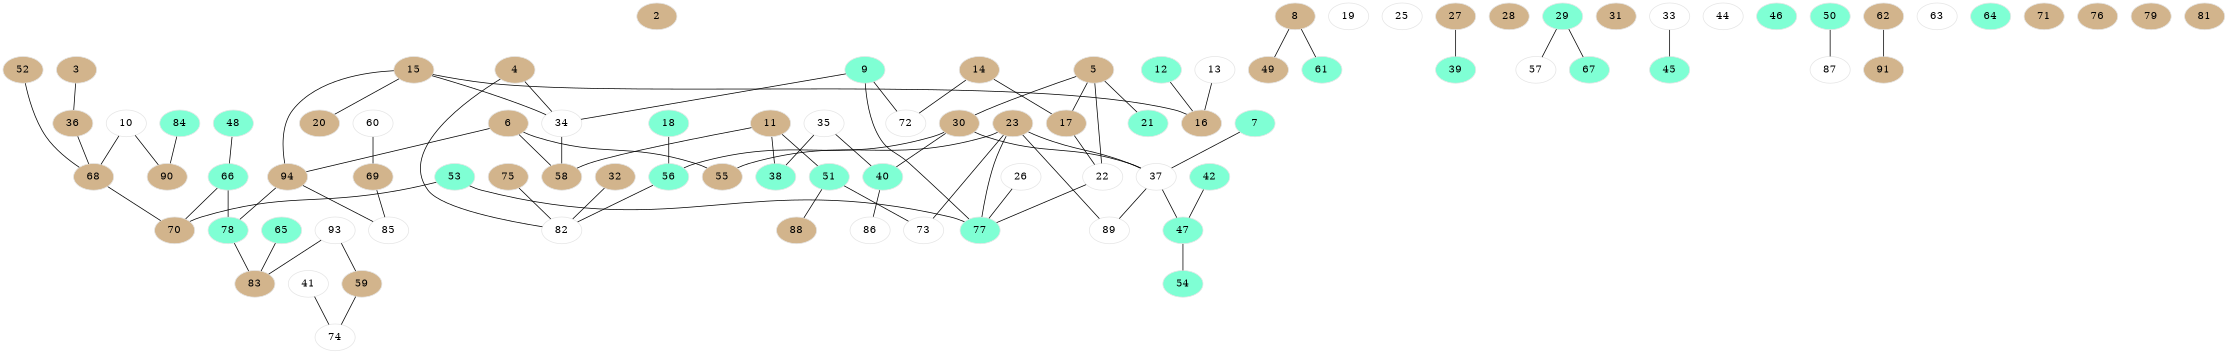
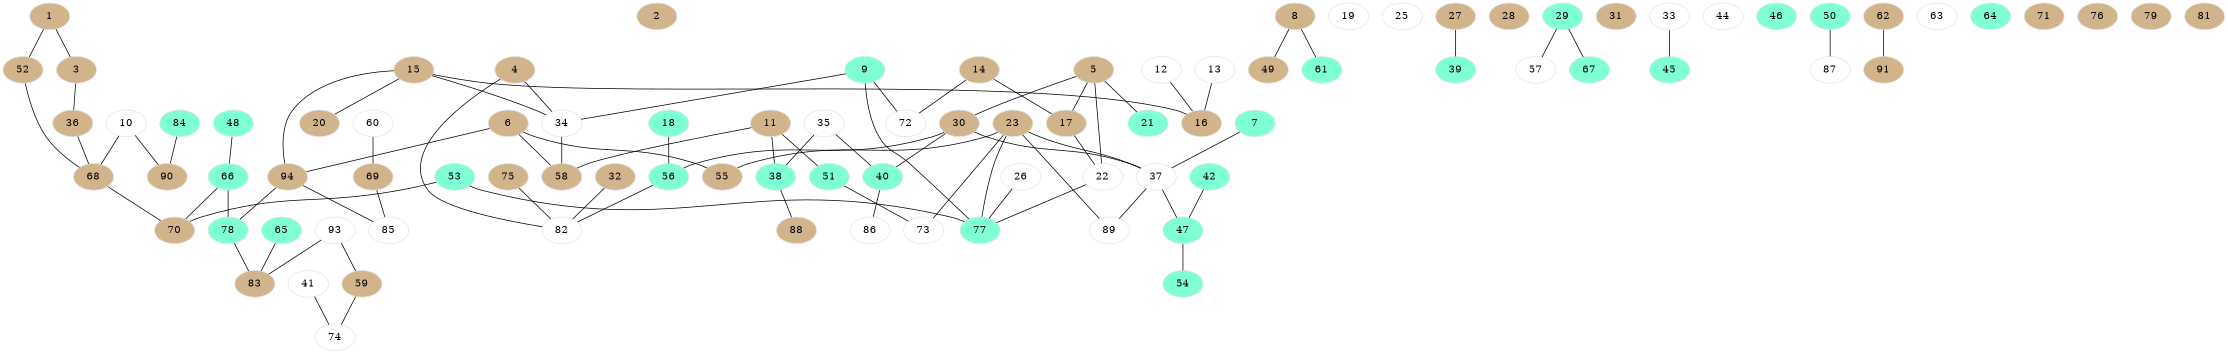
node "1": added
node "12": fillcolor aquamarine -> white
edge "51" -- "88": now "38" -- "88"
